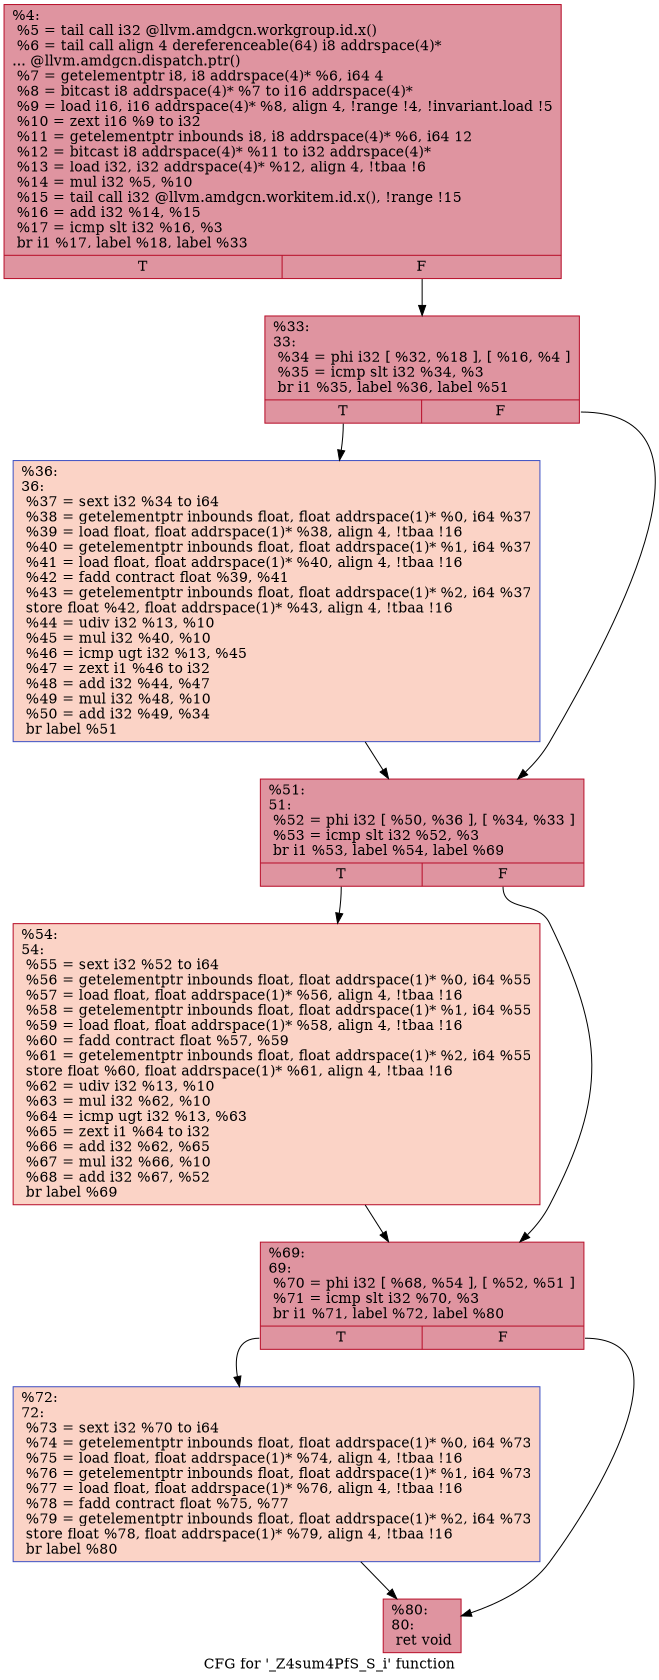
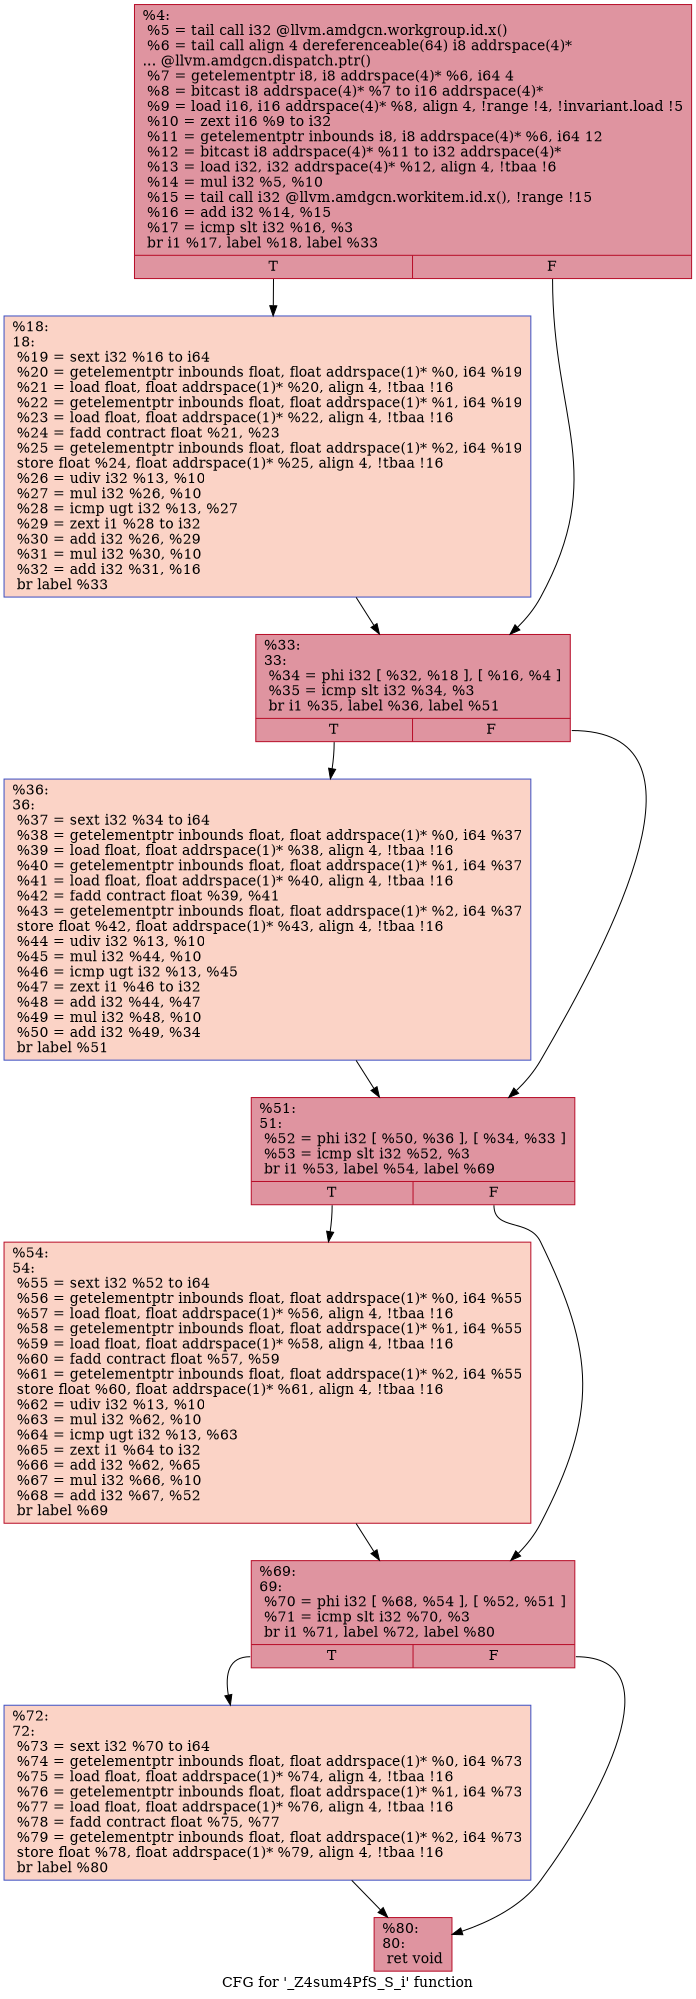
node "%18:": added
node "%36:": text "%45 = mul i32 %40, %10" -> "%45 = mul i32 %44, %10"
